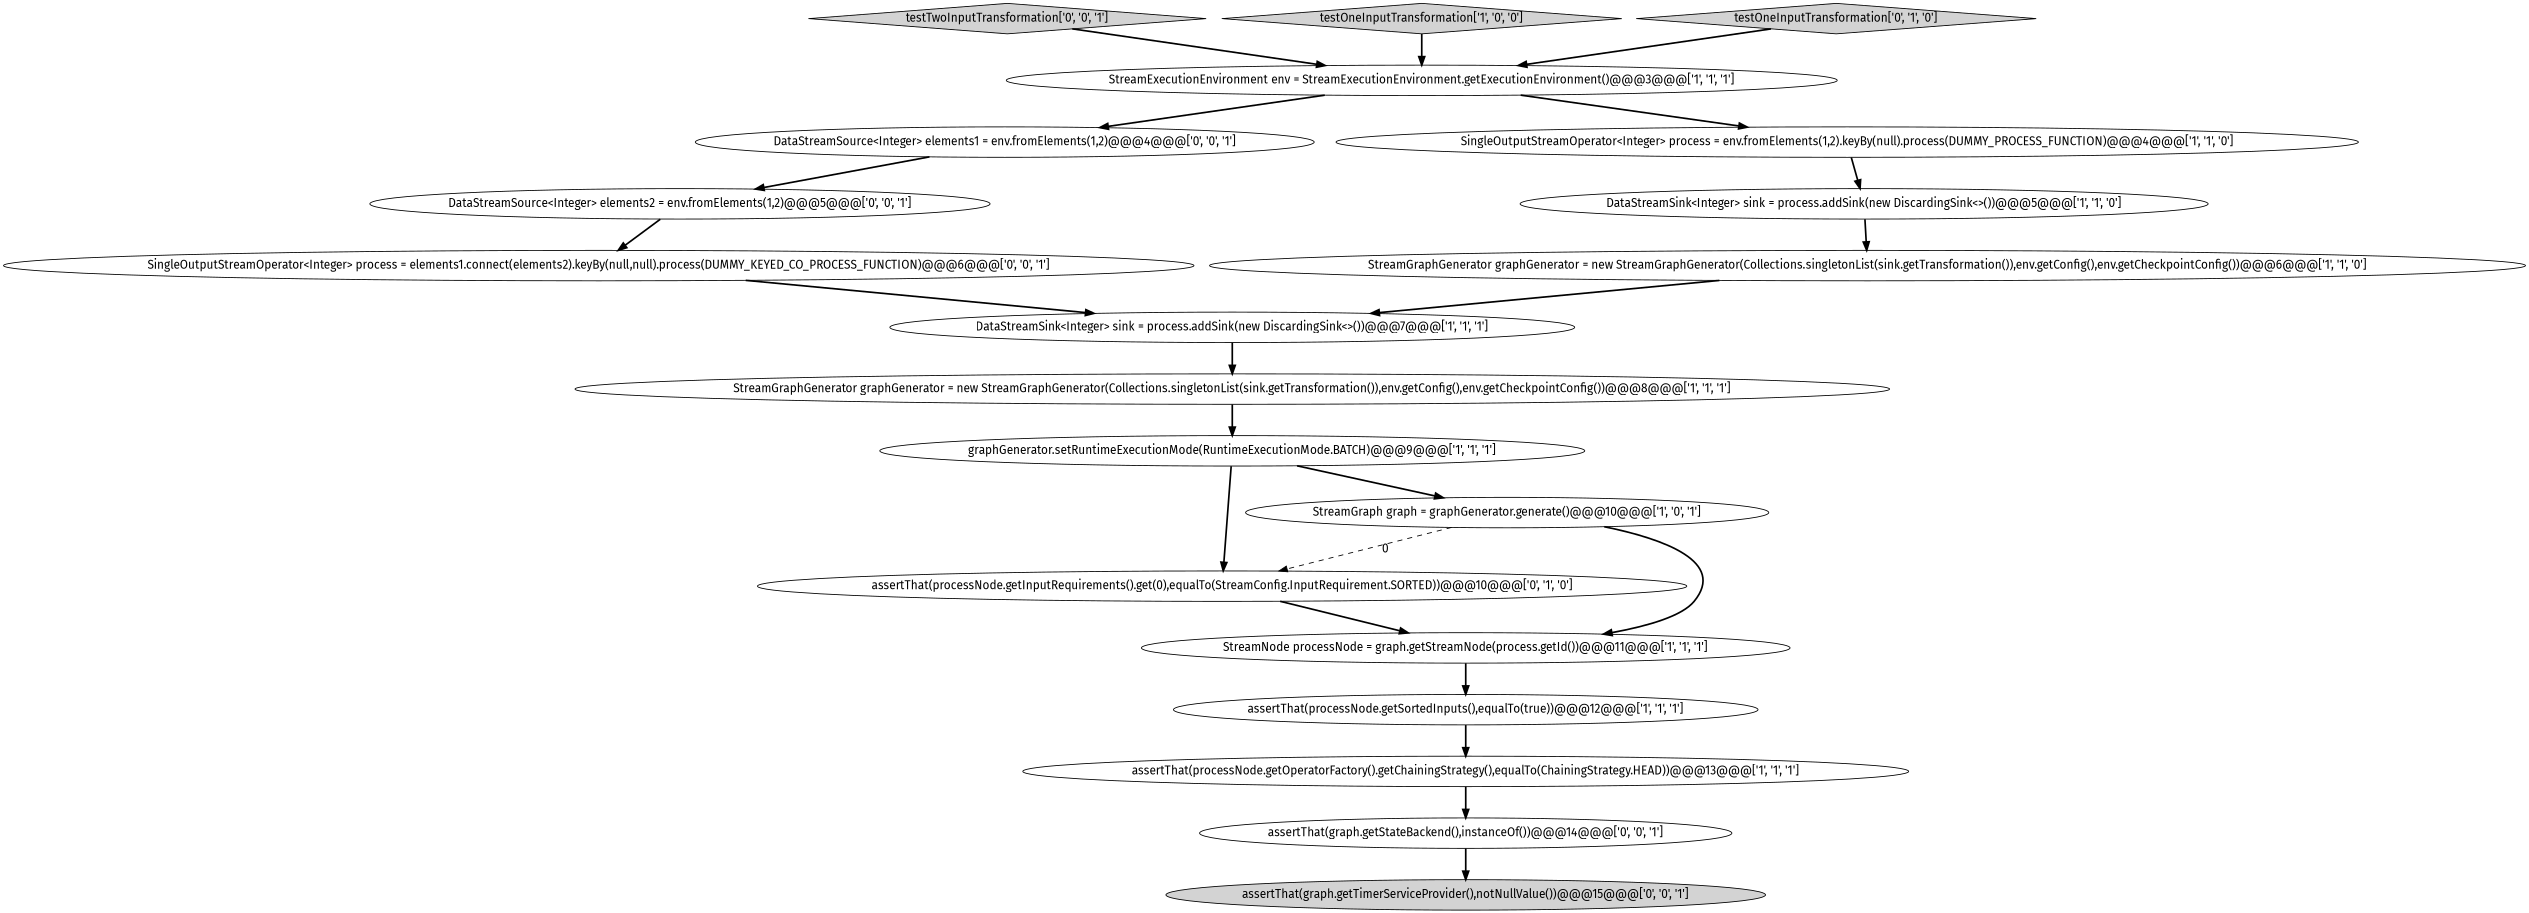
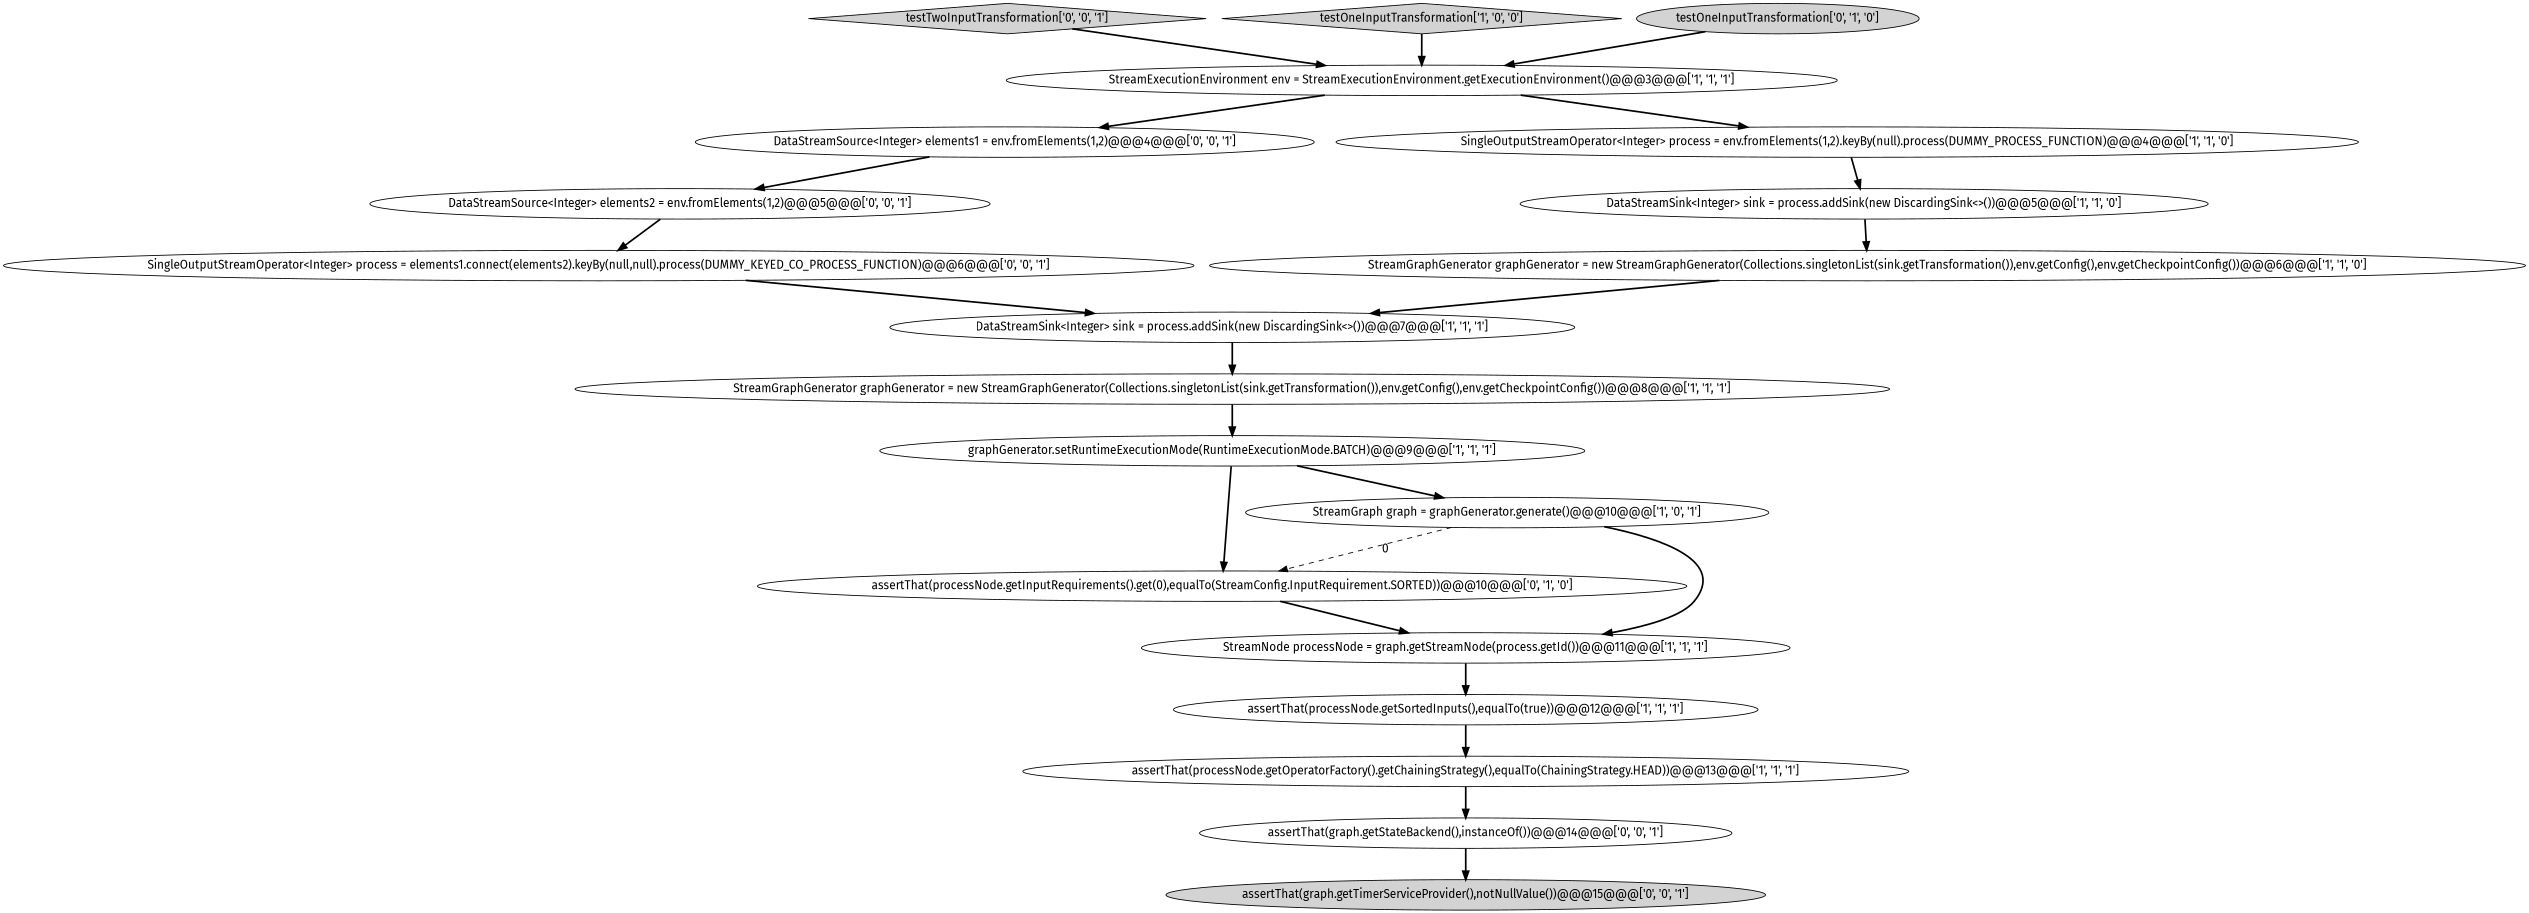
node "testOneInputTransformation['0', '1', '0']": shape diamond -> ellipse
